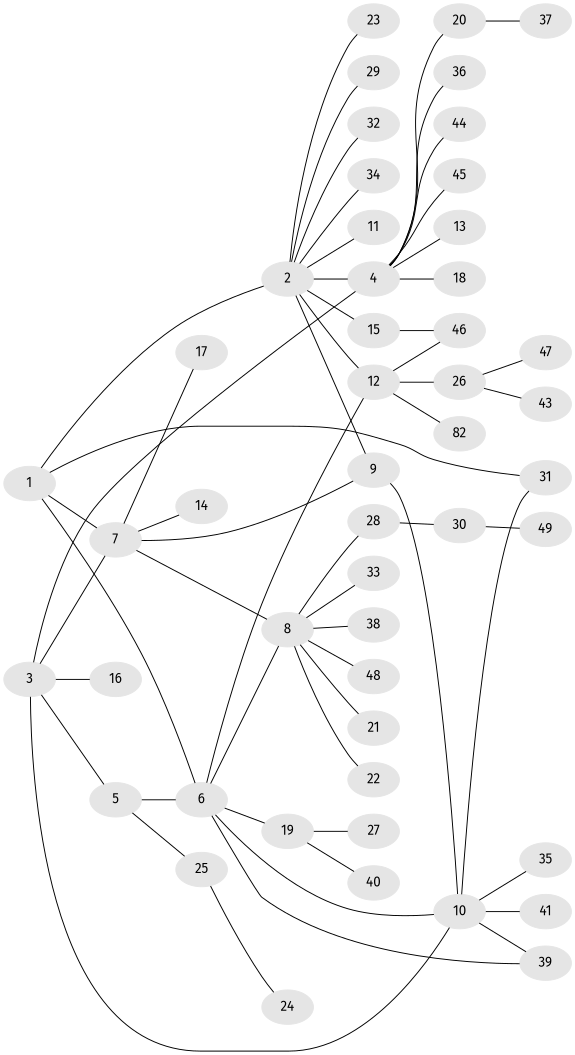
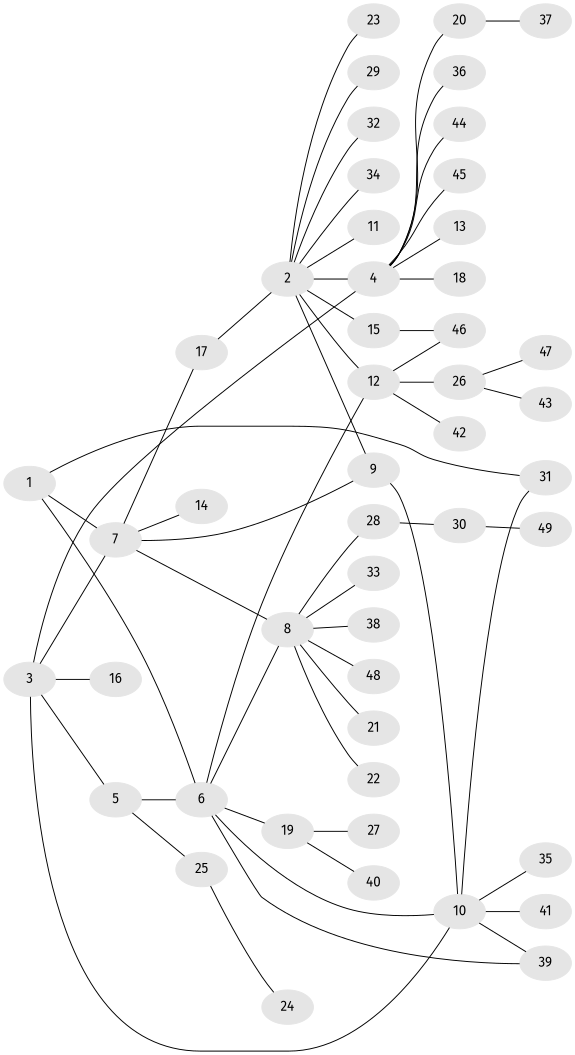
edge "2" -- "1": now "2" -- "17"
node "82": label "82" -> "42"
